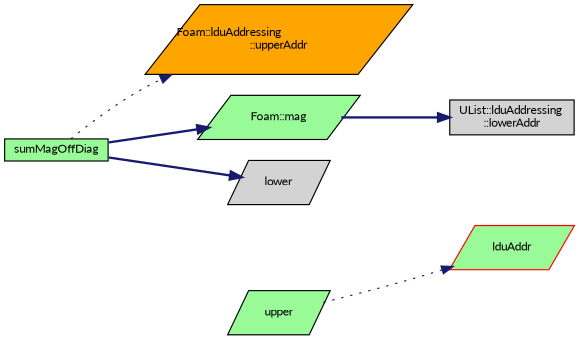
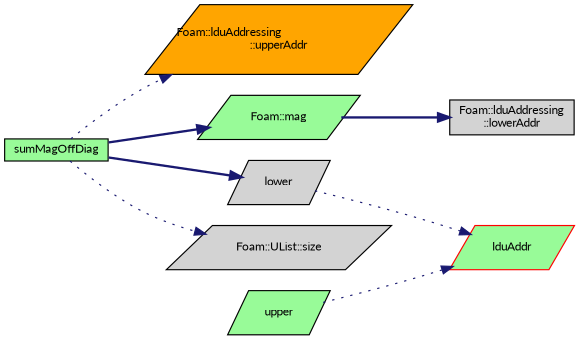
node "UList::lduAddressing ::lowerAddr": label "UList::lduAddressing ::lowerAddr" -> "Foam::lduAddressing ::lowerAddr"
edge "lower" -> "lduAddr": added
node "Foam::UList::size": added
